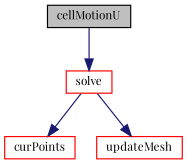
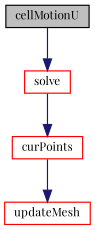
edge "solve" -> "updateMesh": now "curPoints" -> "updateMesh"
